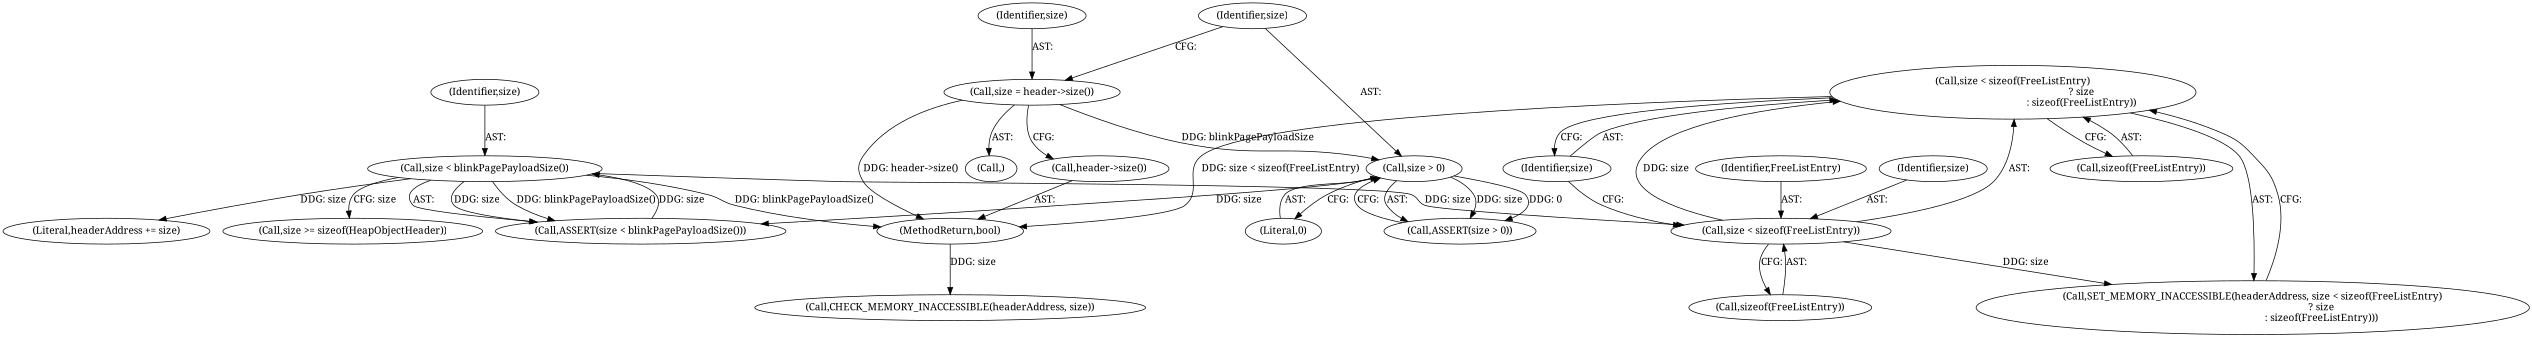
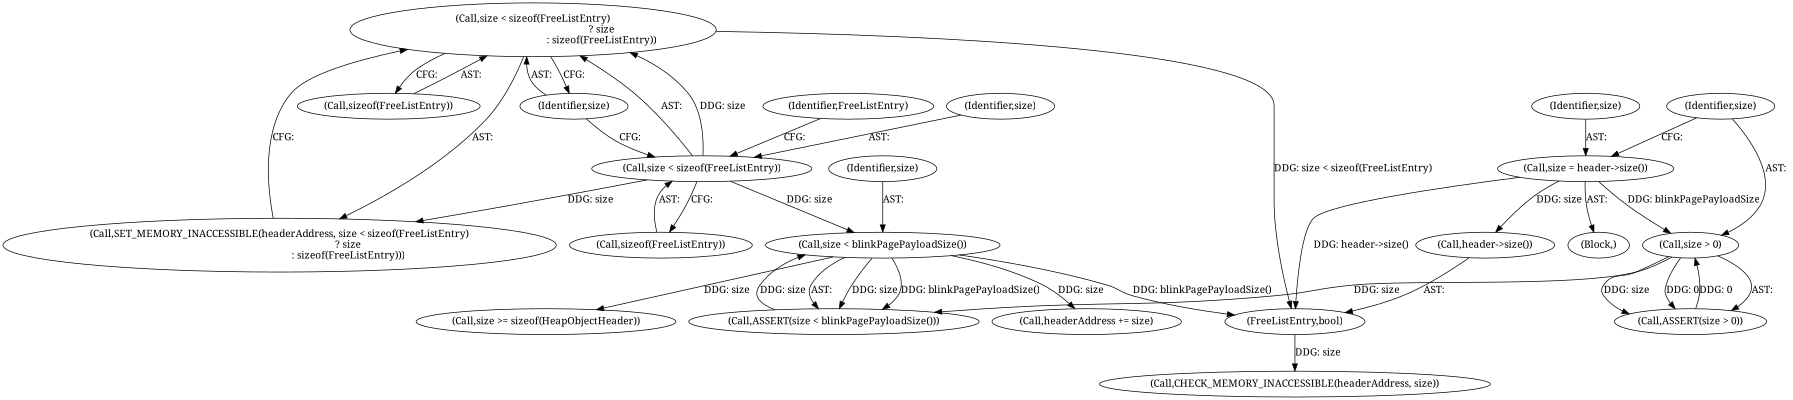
edge "(Call,size = header->size())" -> "(Call,header->size())": label "CFG: " -> "DDG: size"
node "(Call,)": label "(Call,)" -> "(Block,)"
edge "(Call,size < blinkPagePayloadSize())" -> "(Call,size < sizeof(FreeListEntry))": reversed
edge "(Call,size < blinkPagePayloadSize())" -> "(Call,size >= sizeof(HeapObjectHeader))": label "CFG: size" -> "DDG: size"
edge "(Call,ASSERT(size > 0))" -> "(Call,size > 0)": label "CFG: " -> "DDG: 0"
edge "(Identifier,FreeListEntry)" -> "(Call,size < sizeof(FreeListEntry))": label "AST: " -> "CFG: "
node "(Literal,headerAddress += size)": label "(Literal,headerAddress += size)" -> "(Call,headerAddress += size)"
node "(MethodReturn,bool)": label "(MethodReturn,bool)" -> "(FreeListEntry,bool)"
node "(Literal,0)": removed
